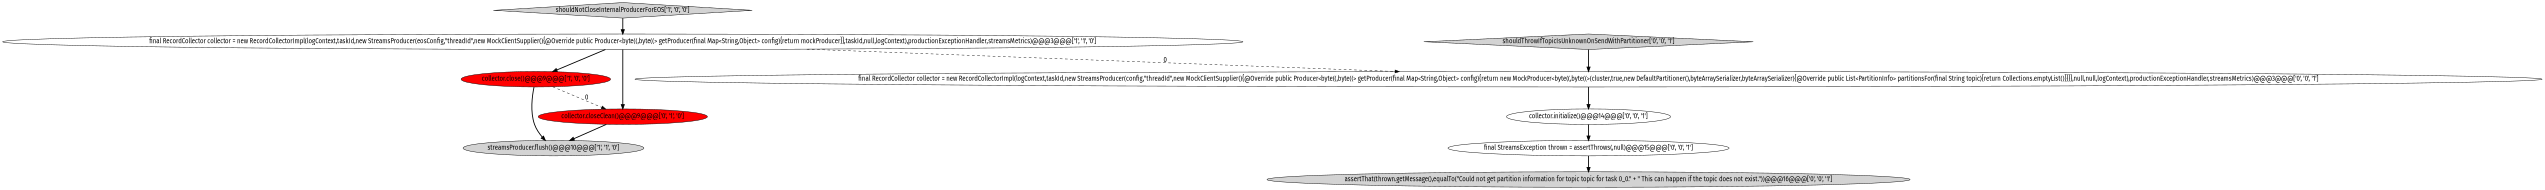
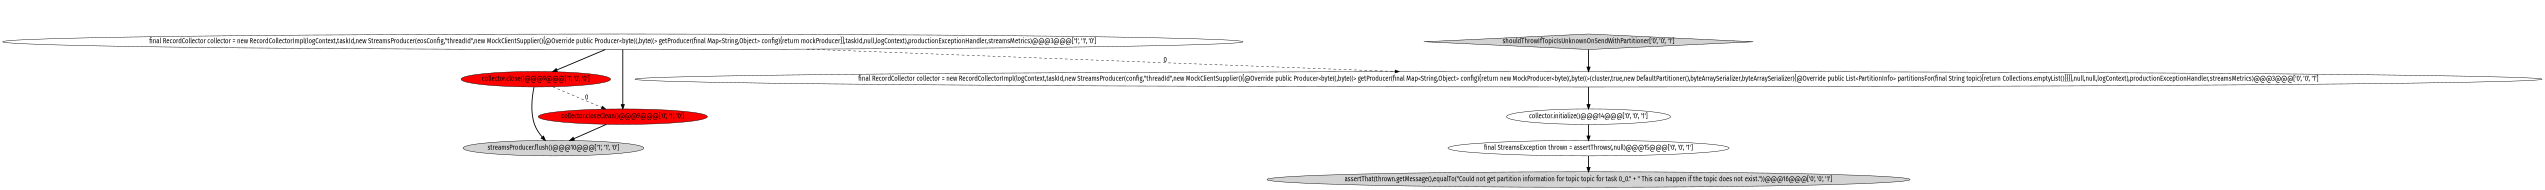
node "shouldNotCloseInternalProducerForEOS['1', '0', '0']": removed
